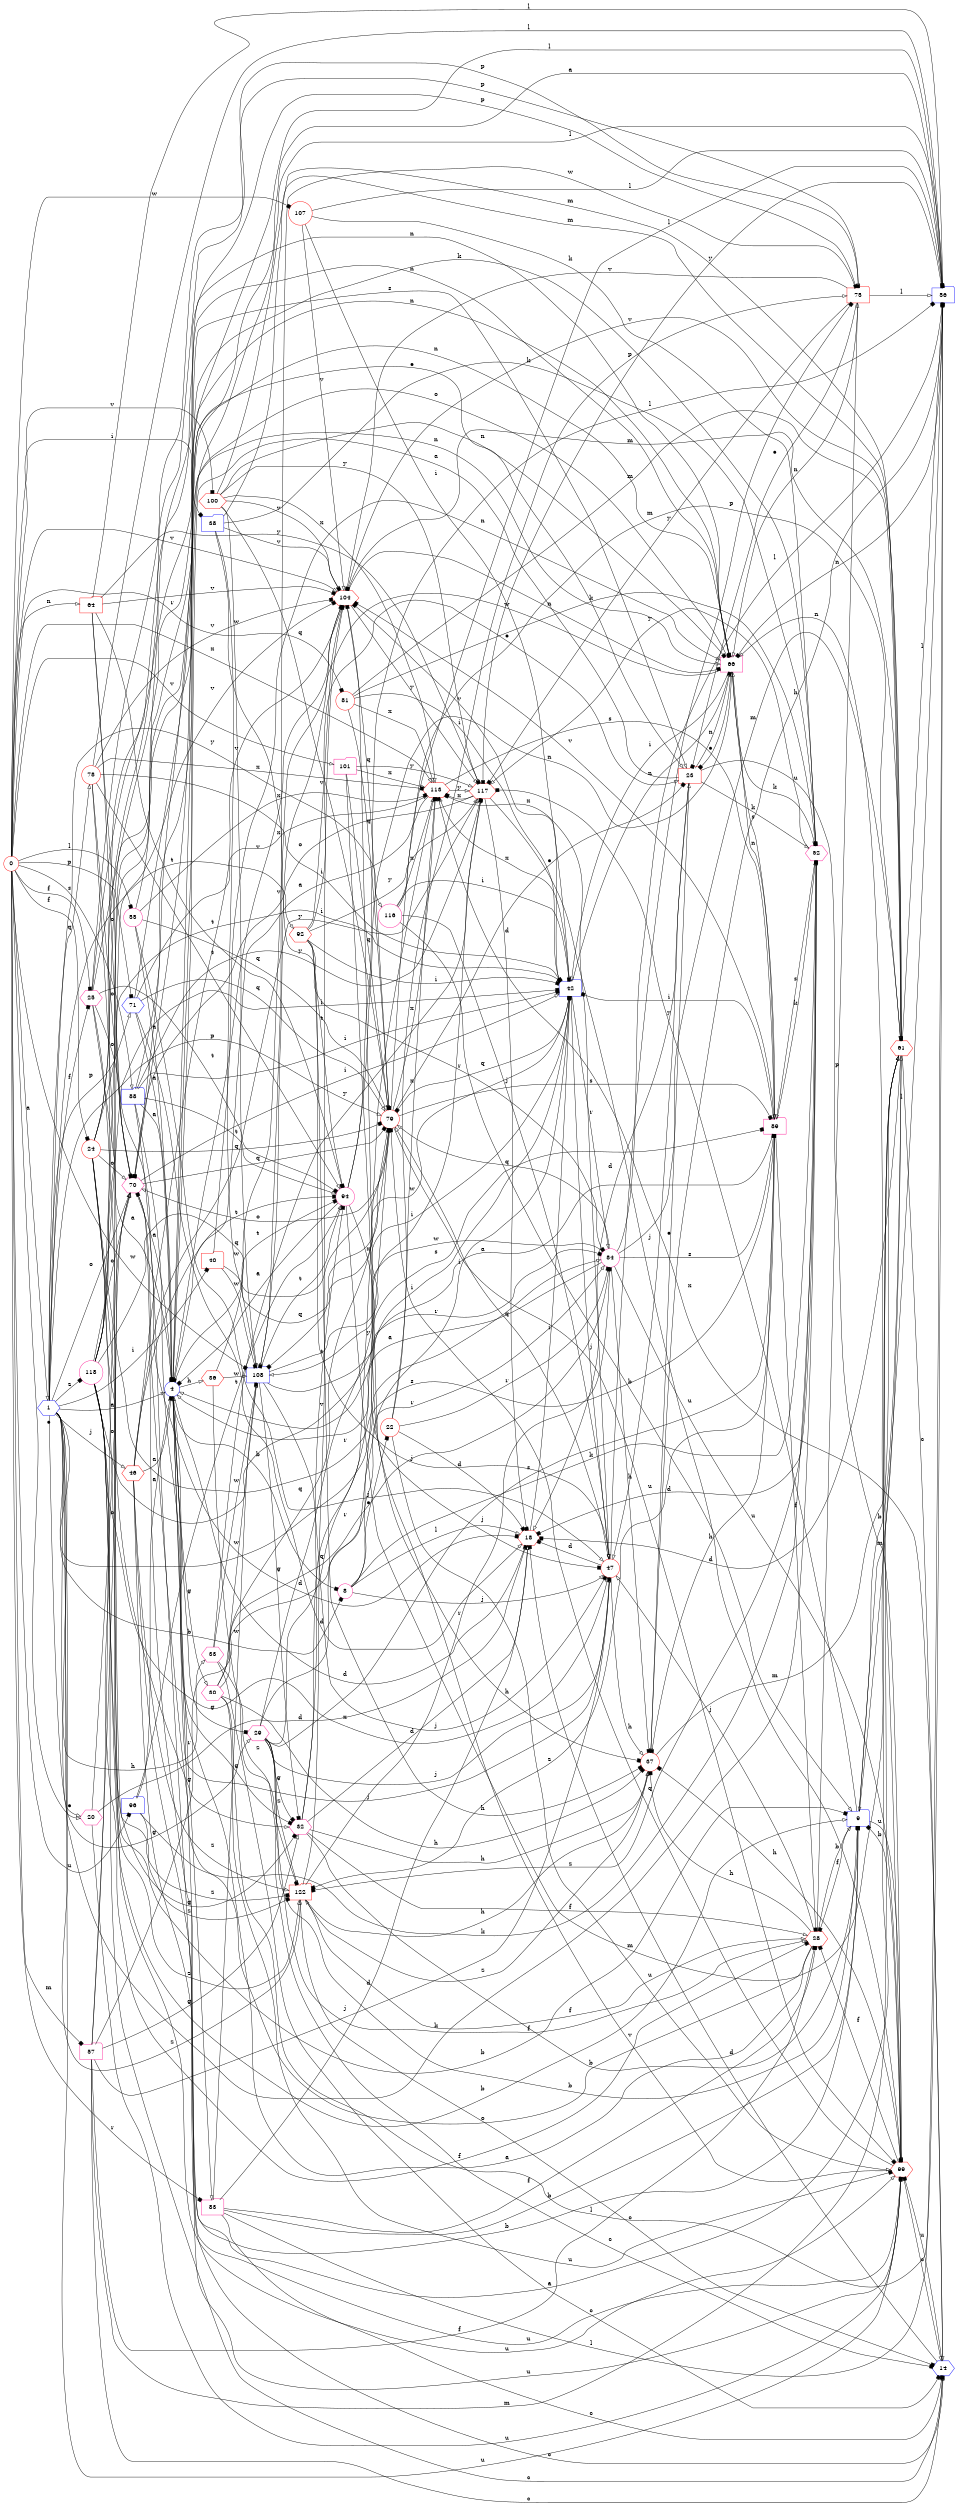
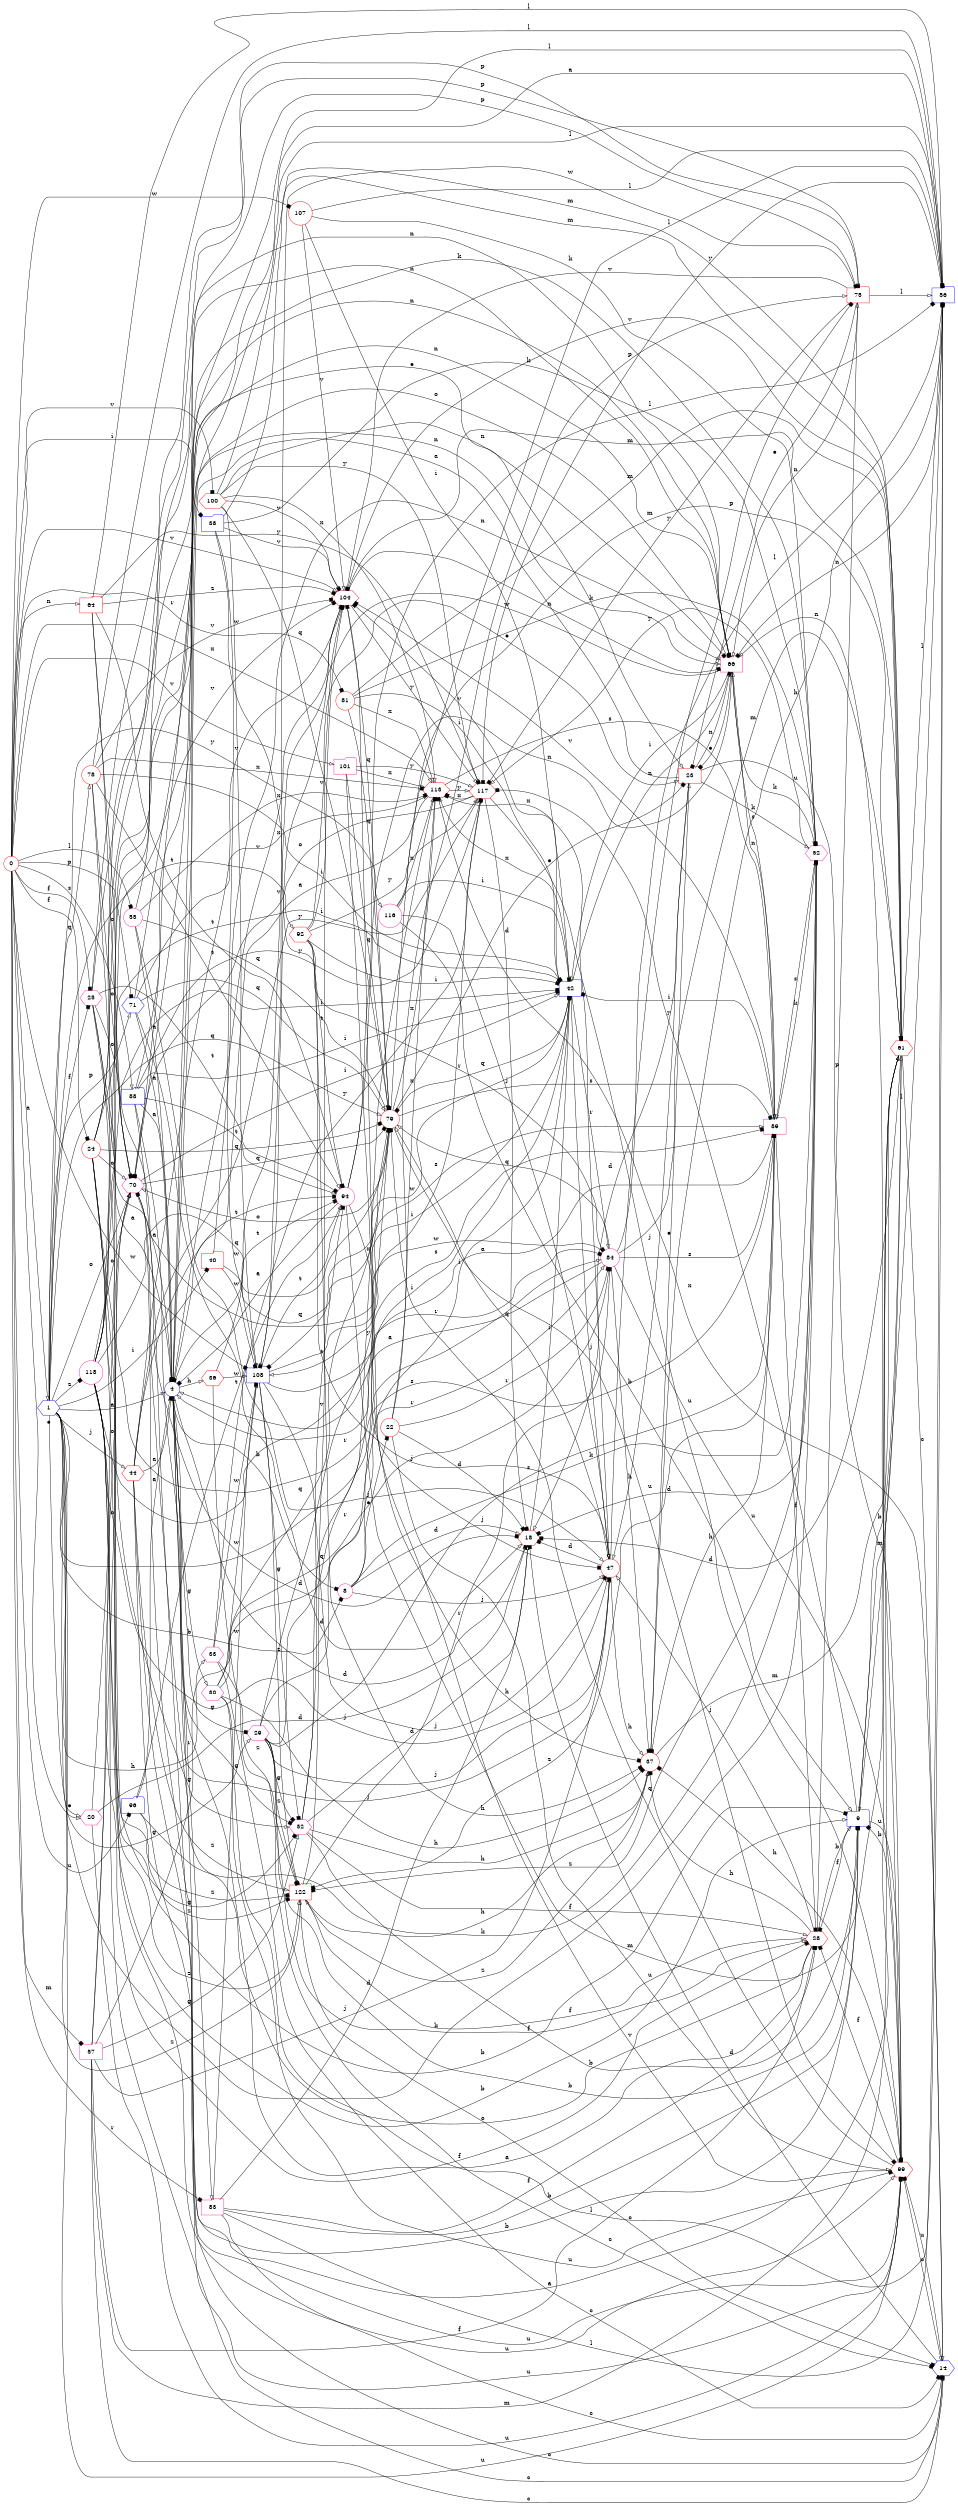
edge "25" -> "23": now "25" -> "89"
edge "64" -> "104": label "v" -> "z"
edge "1" -> "79": label "p" -> "q"
node "46": label "46" -> "44"
edge "8" -> "18": label "l" -> "d"
edge "108" -> "122": added, label "z"
edge "118" -> "47": label "x" -> "j"
